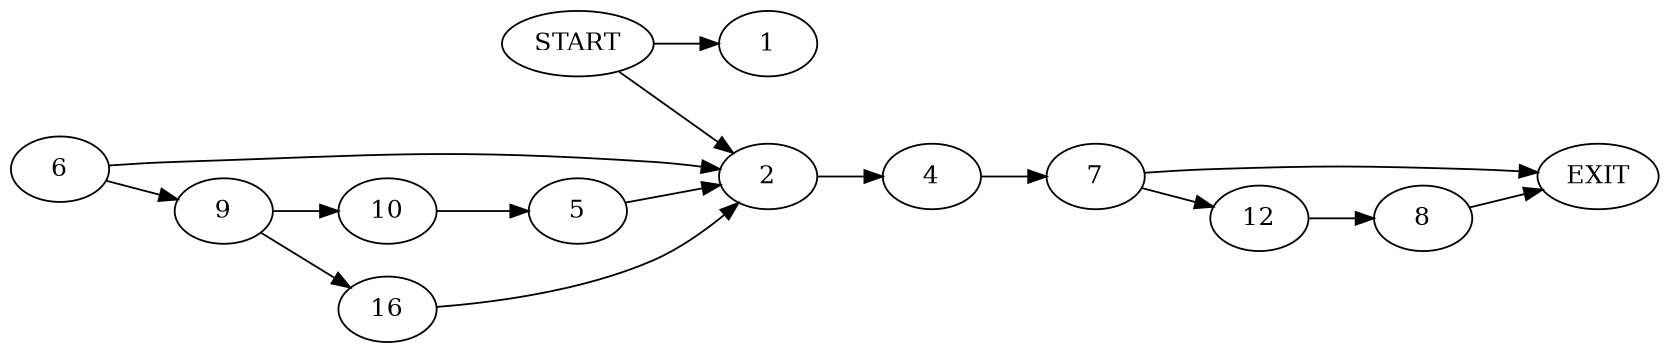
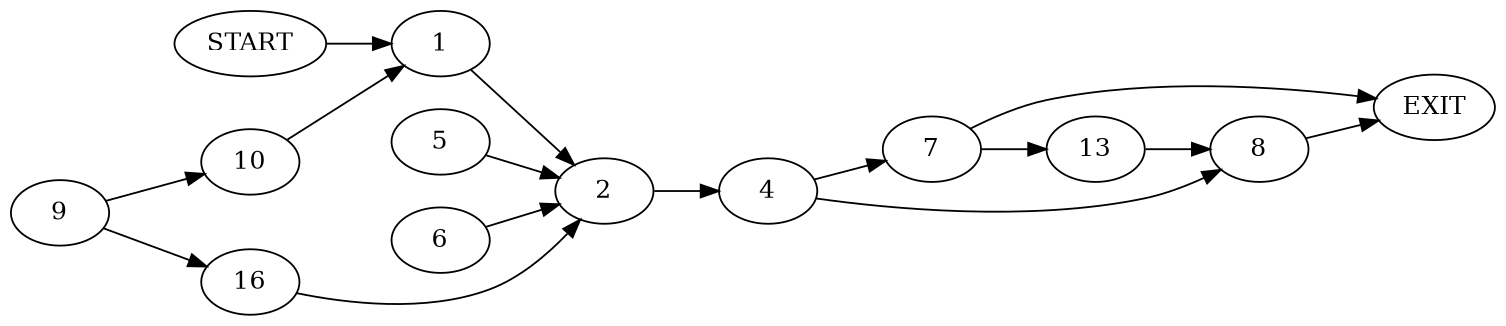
edge "START" -> "2": now "1" -> "2"
edge "6" -> "9": removed
edge "10" -> "5": now "10" -> "1"
edge "4" -> "8": added
node "12": label "12" -> "13"
